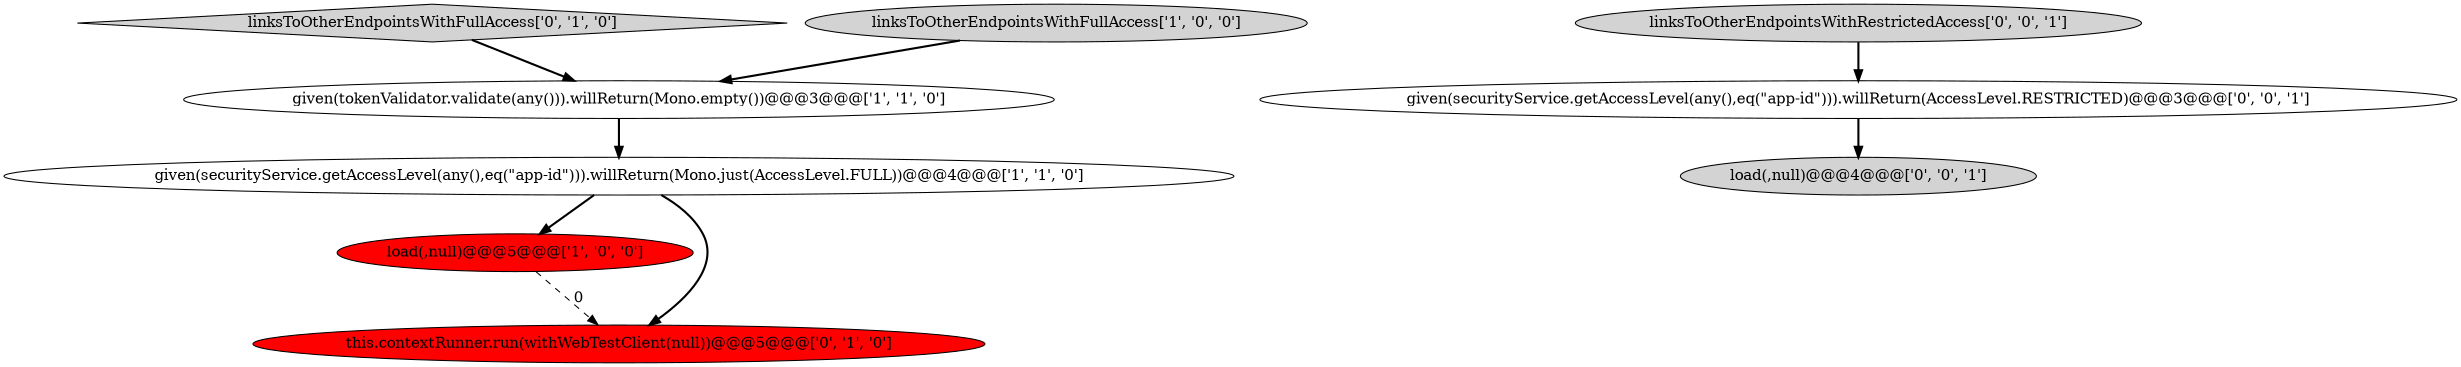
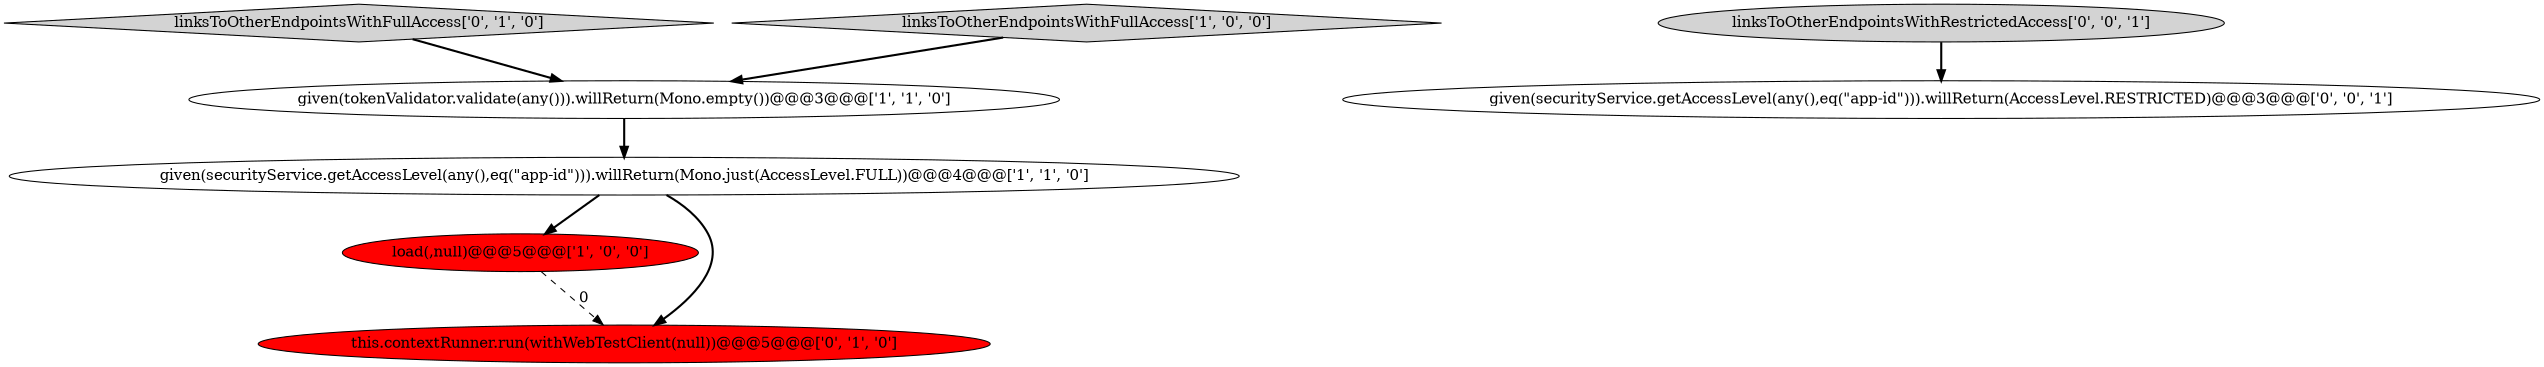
node "linksToOtherEndpointsWithFullAccess['1', '0', '0']": shape ellipse -> diamond
node "load(,null)@@@4@@@['0', '0', '1']": removed
